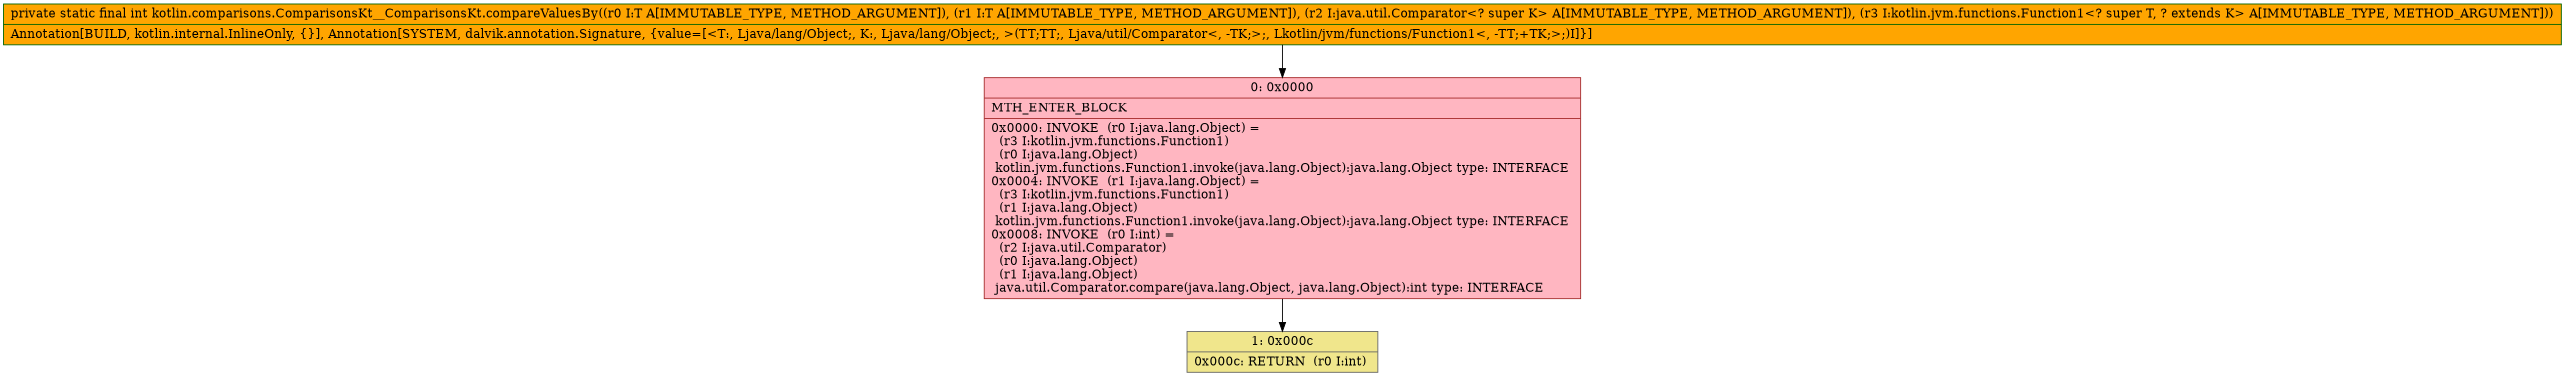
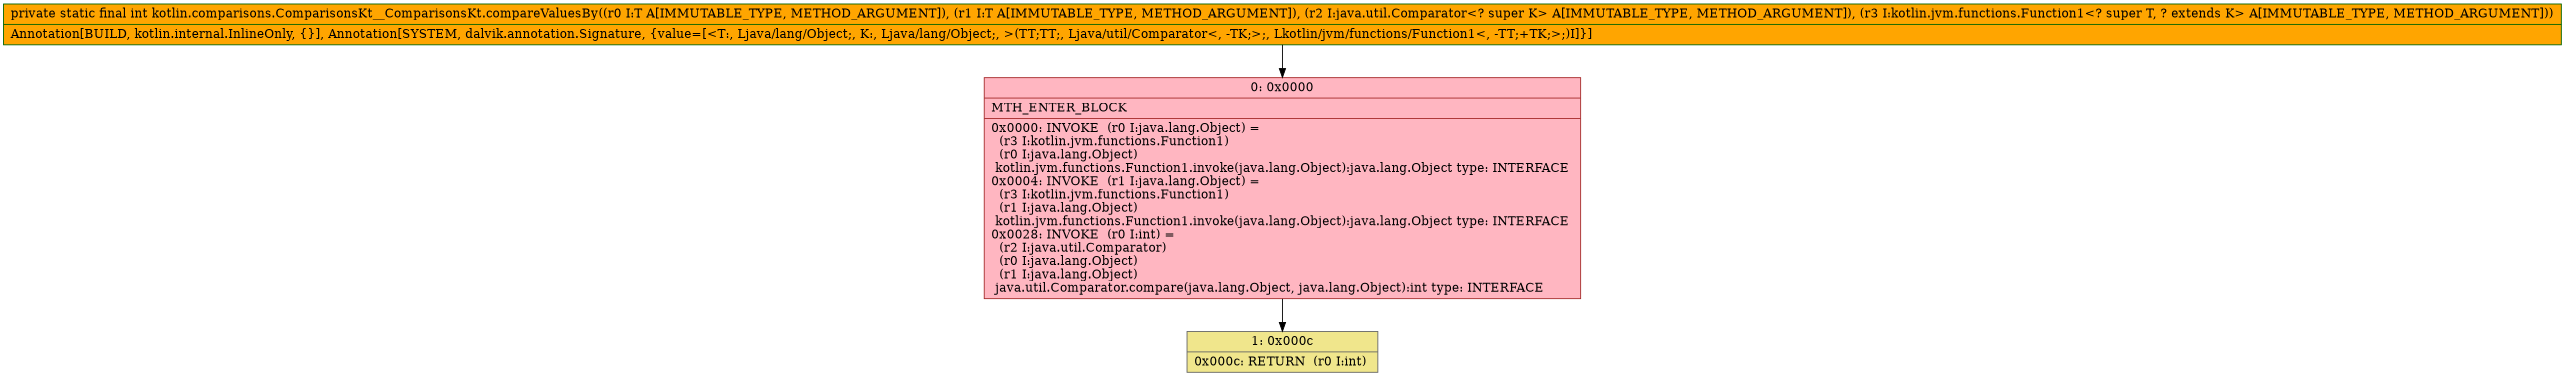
node "0: 0x0000": text "0x0008: INVOKE  (r0 I:int) =" -> "0x0028: INVOKE  (r0 I:int) ="
